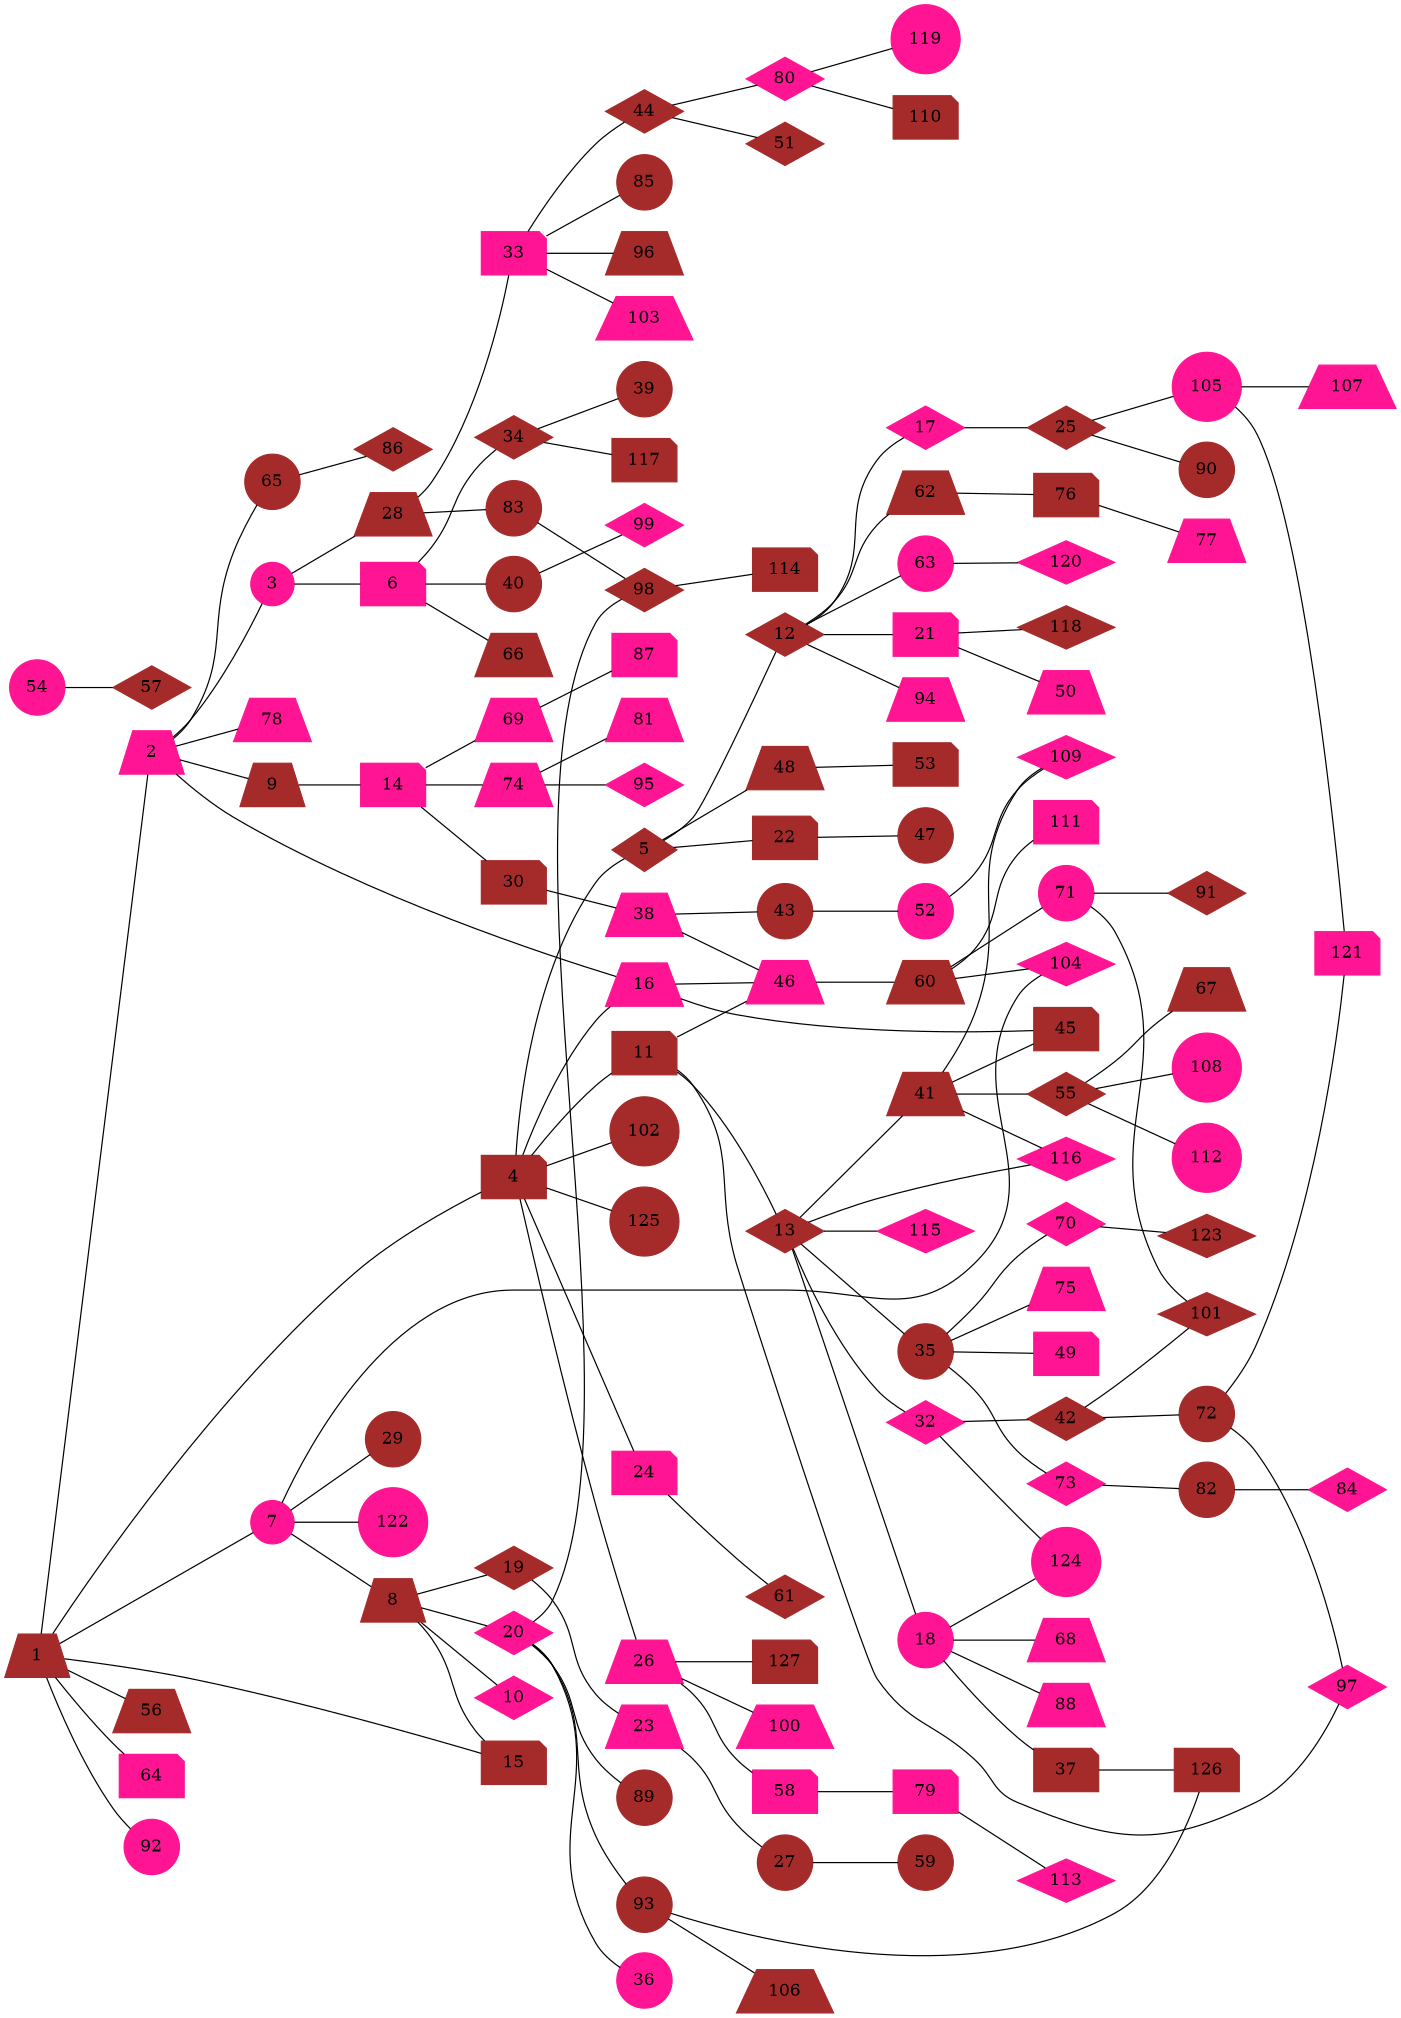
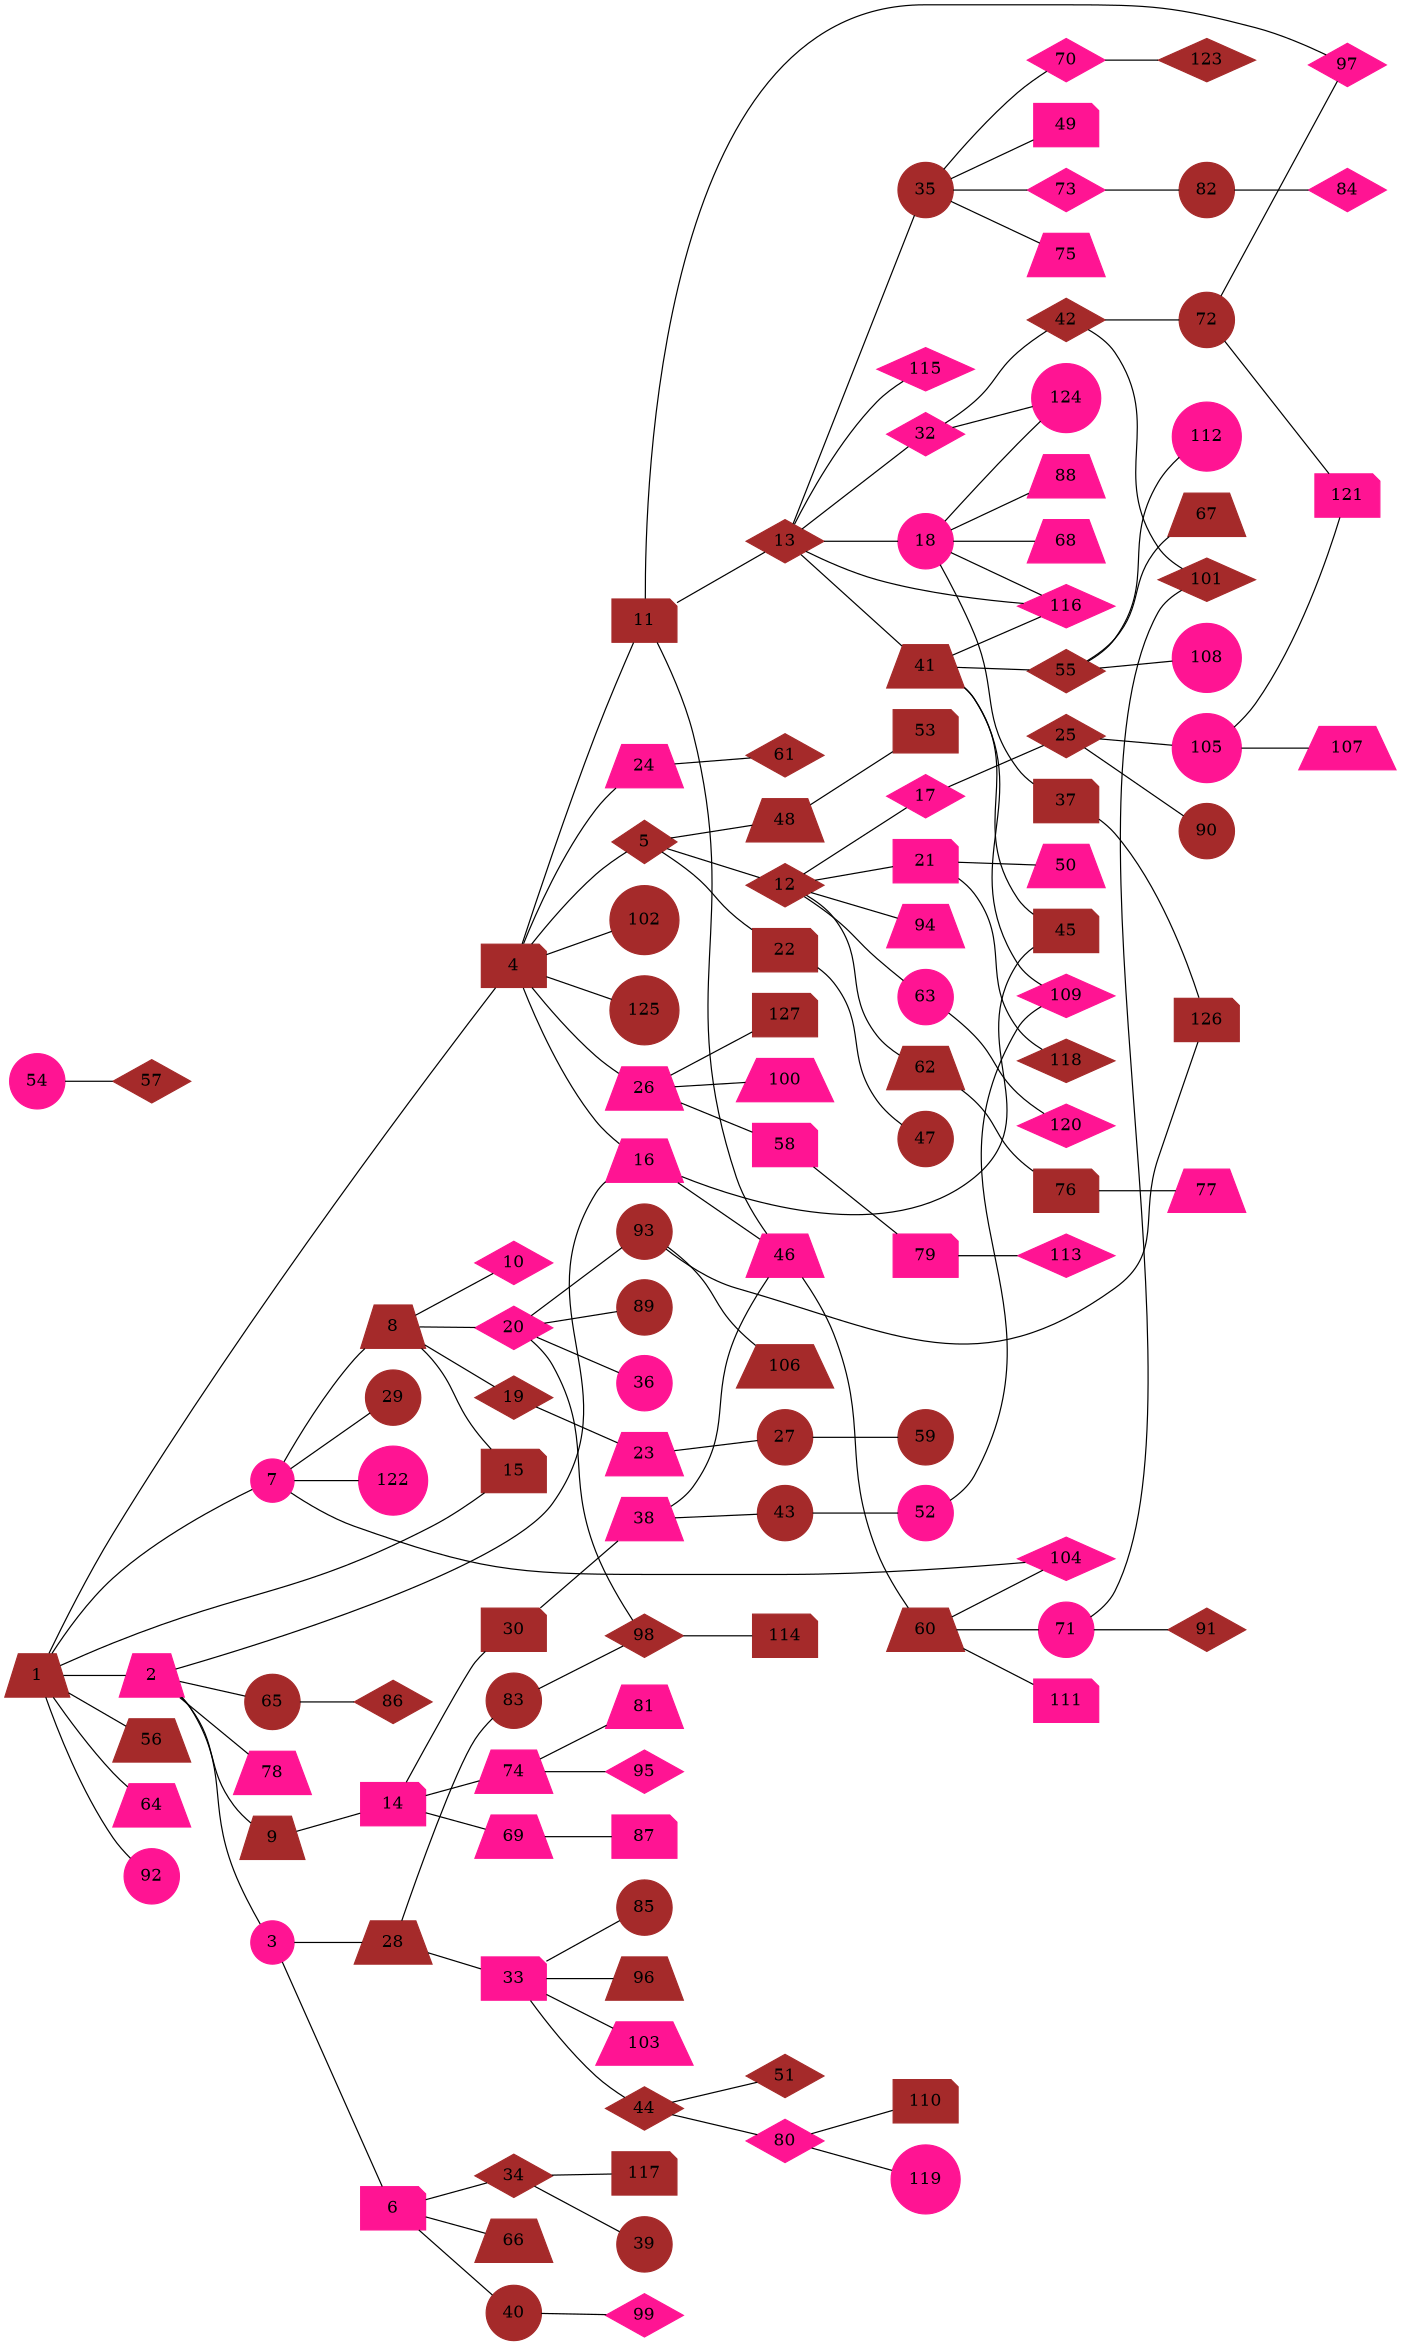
edge "18" -- "116": added
node "24": shape note -> trapezium
node "64": shape note -> trapezium
